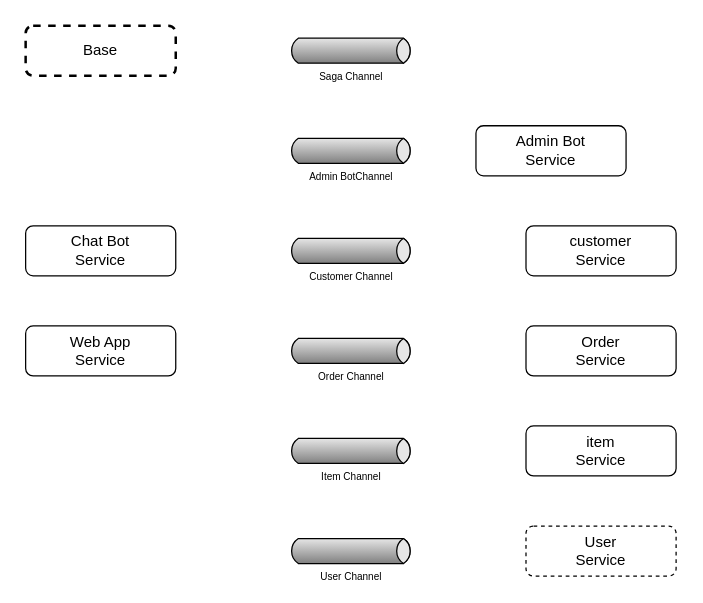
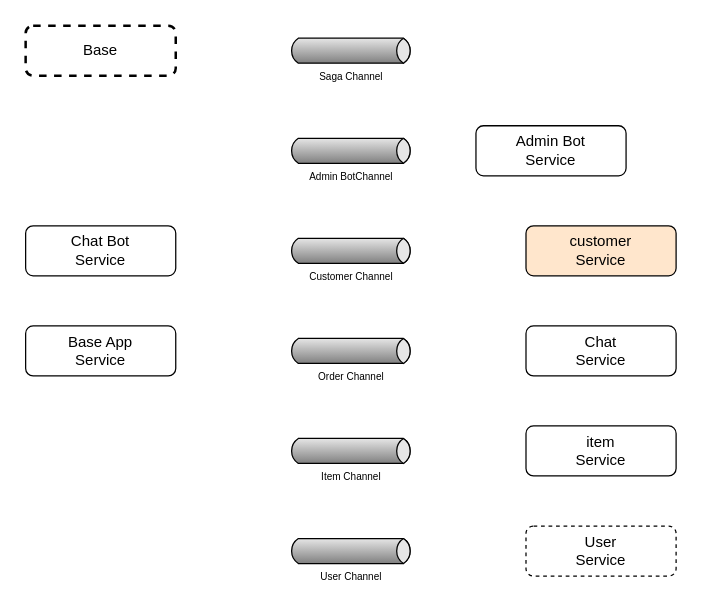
node "customer Service": fillcolor #ffffff -> #ffe6cc
node "Web App Service": label "Web App Service" -> "Base App Service"
node "Order Service": label "Order Service" -> "Chat Service"
